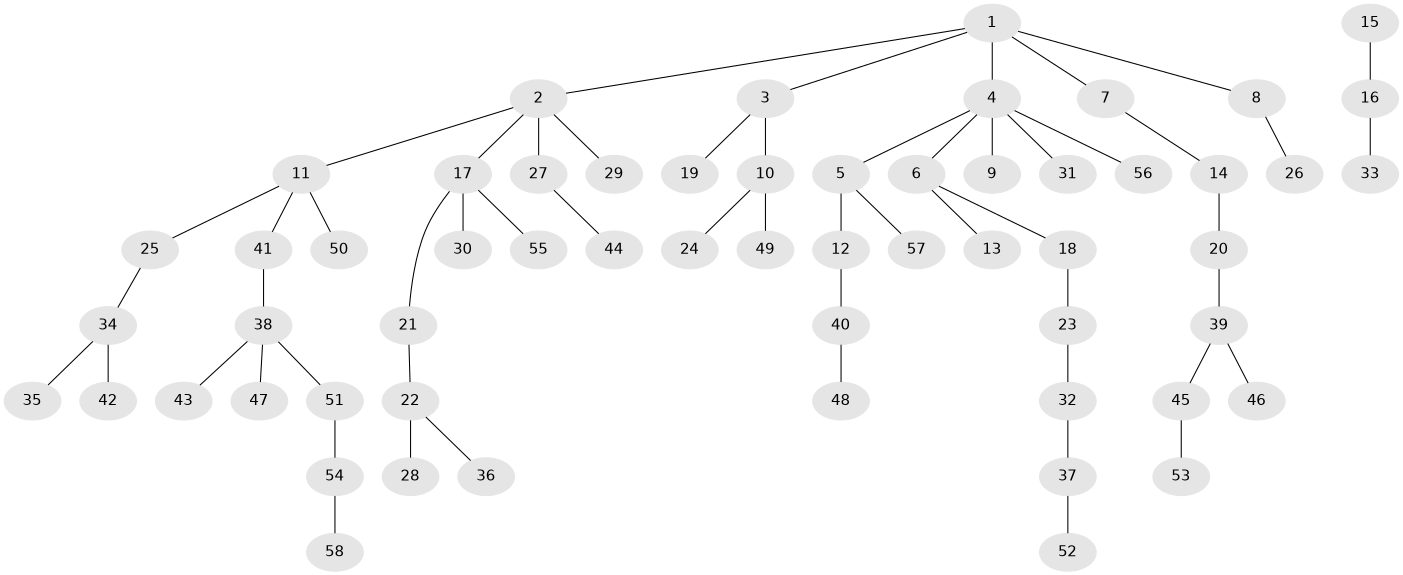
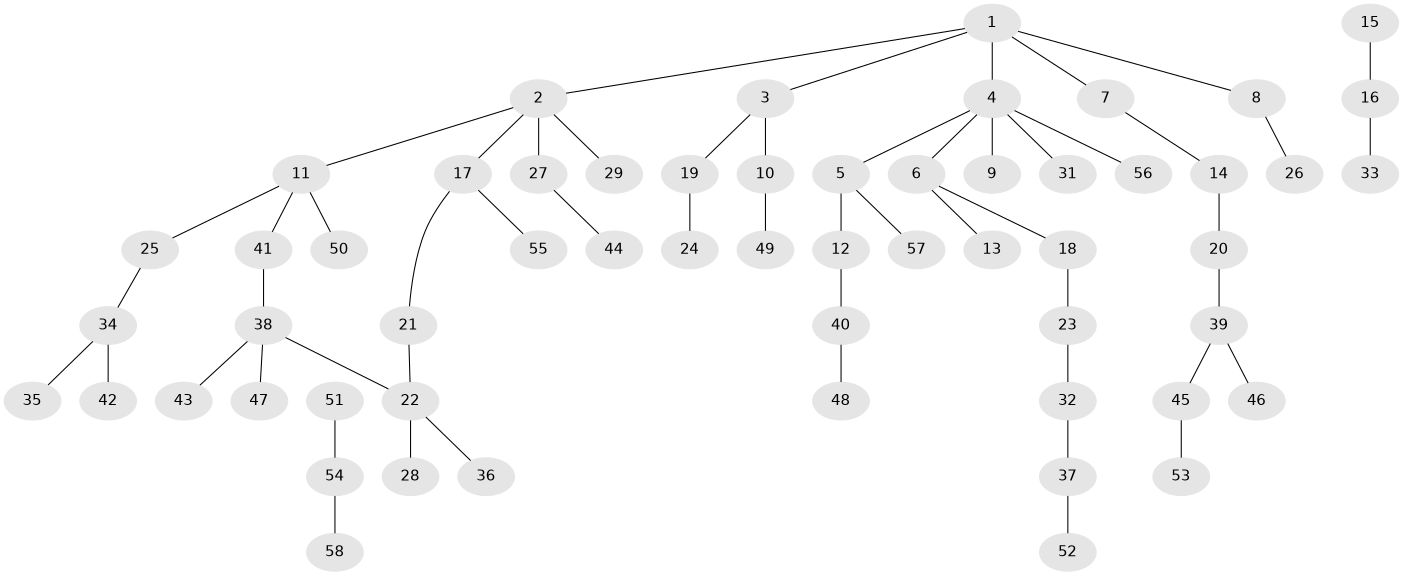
edge "10" -- "24": now "19" -- "24"
node "30": removed
edge "38" -- "51": now "38" -- "22"
